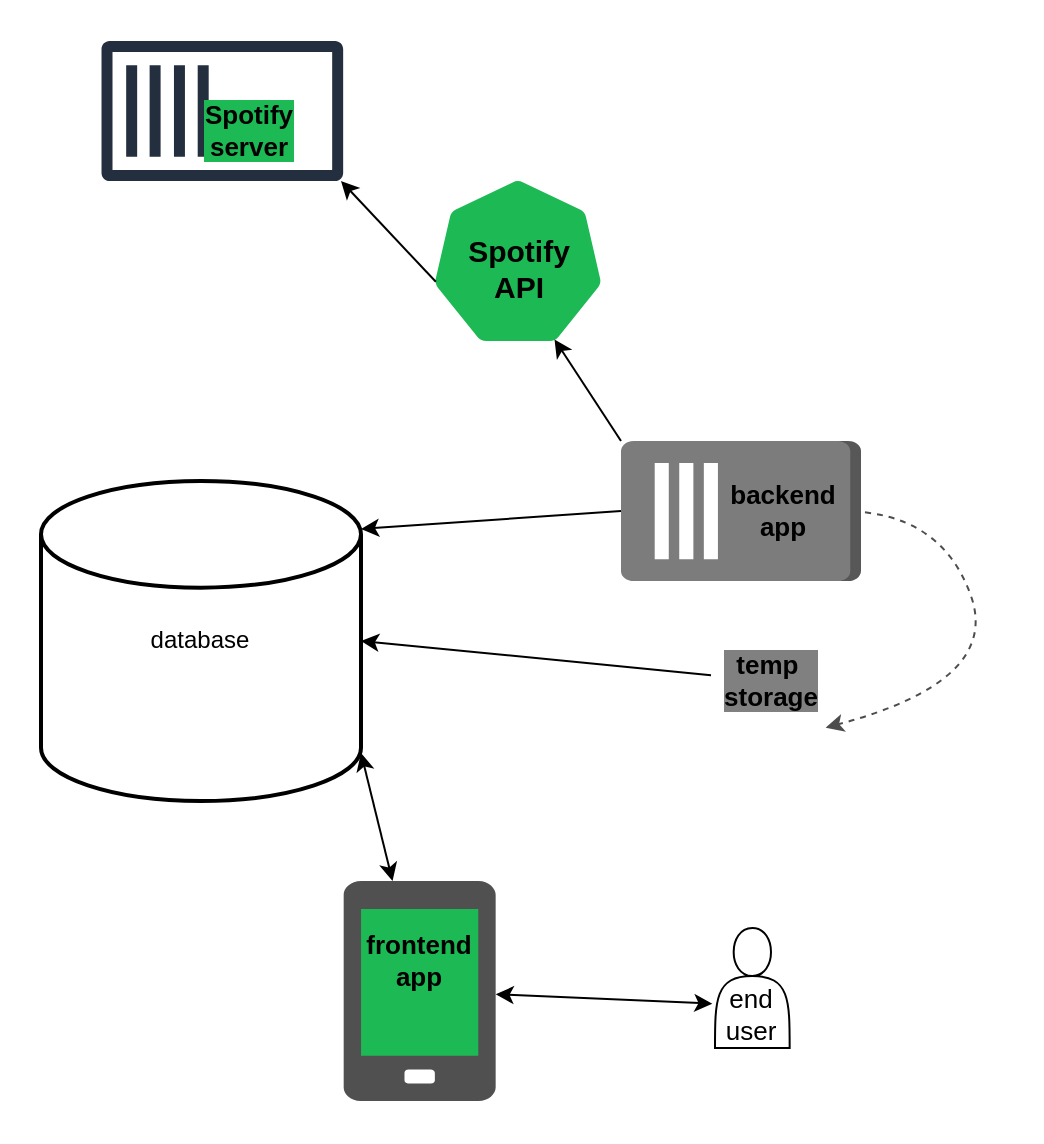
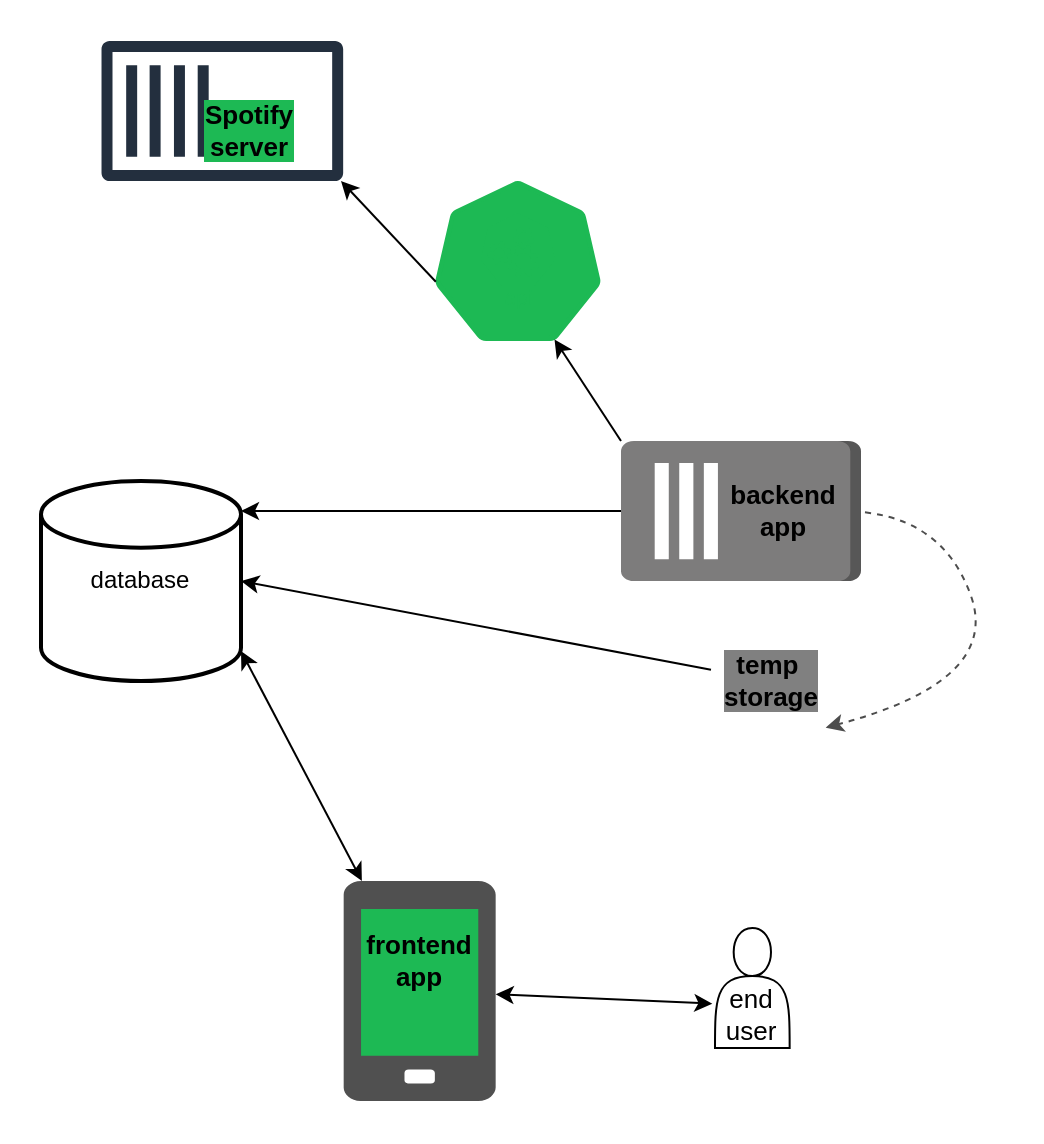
node "Spotify API": removed
node "database": size 320x320 -> 200x200
